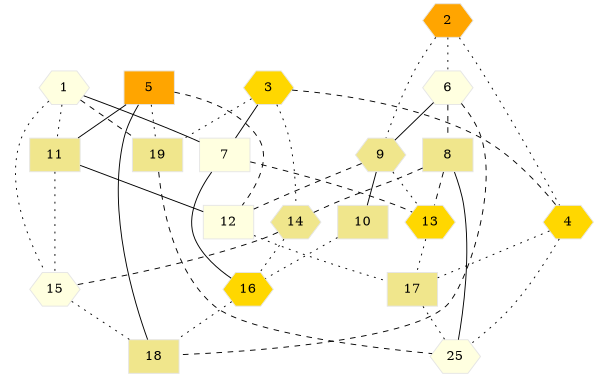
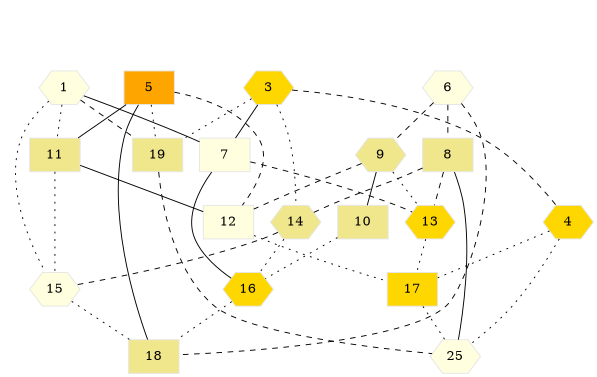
node "2": removed
edge "6" -- "9": style solid -> dashed
node "17": fillcolor khaki -> gold
